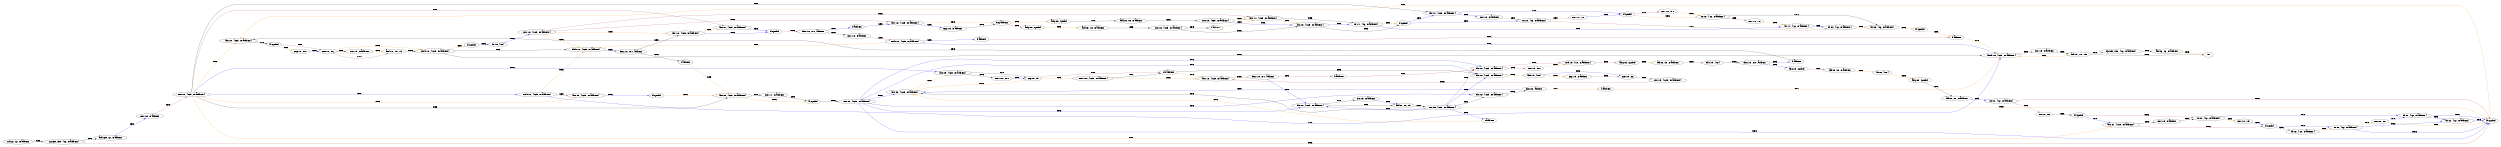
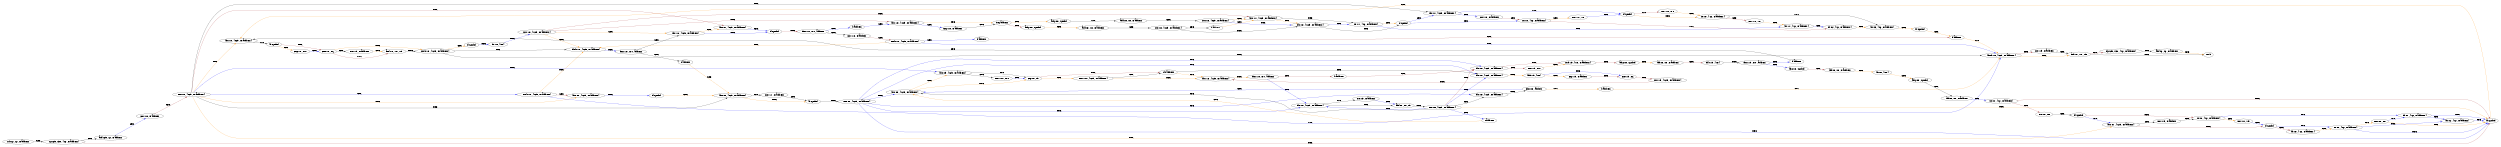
node "ret": label "ret" -> "sturb"
